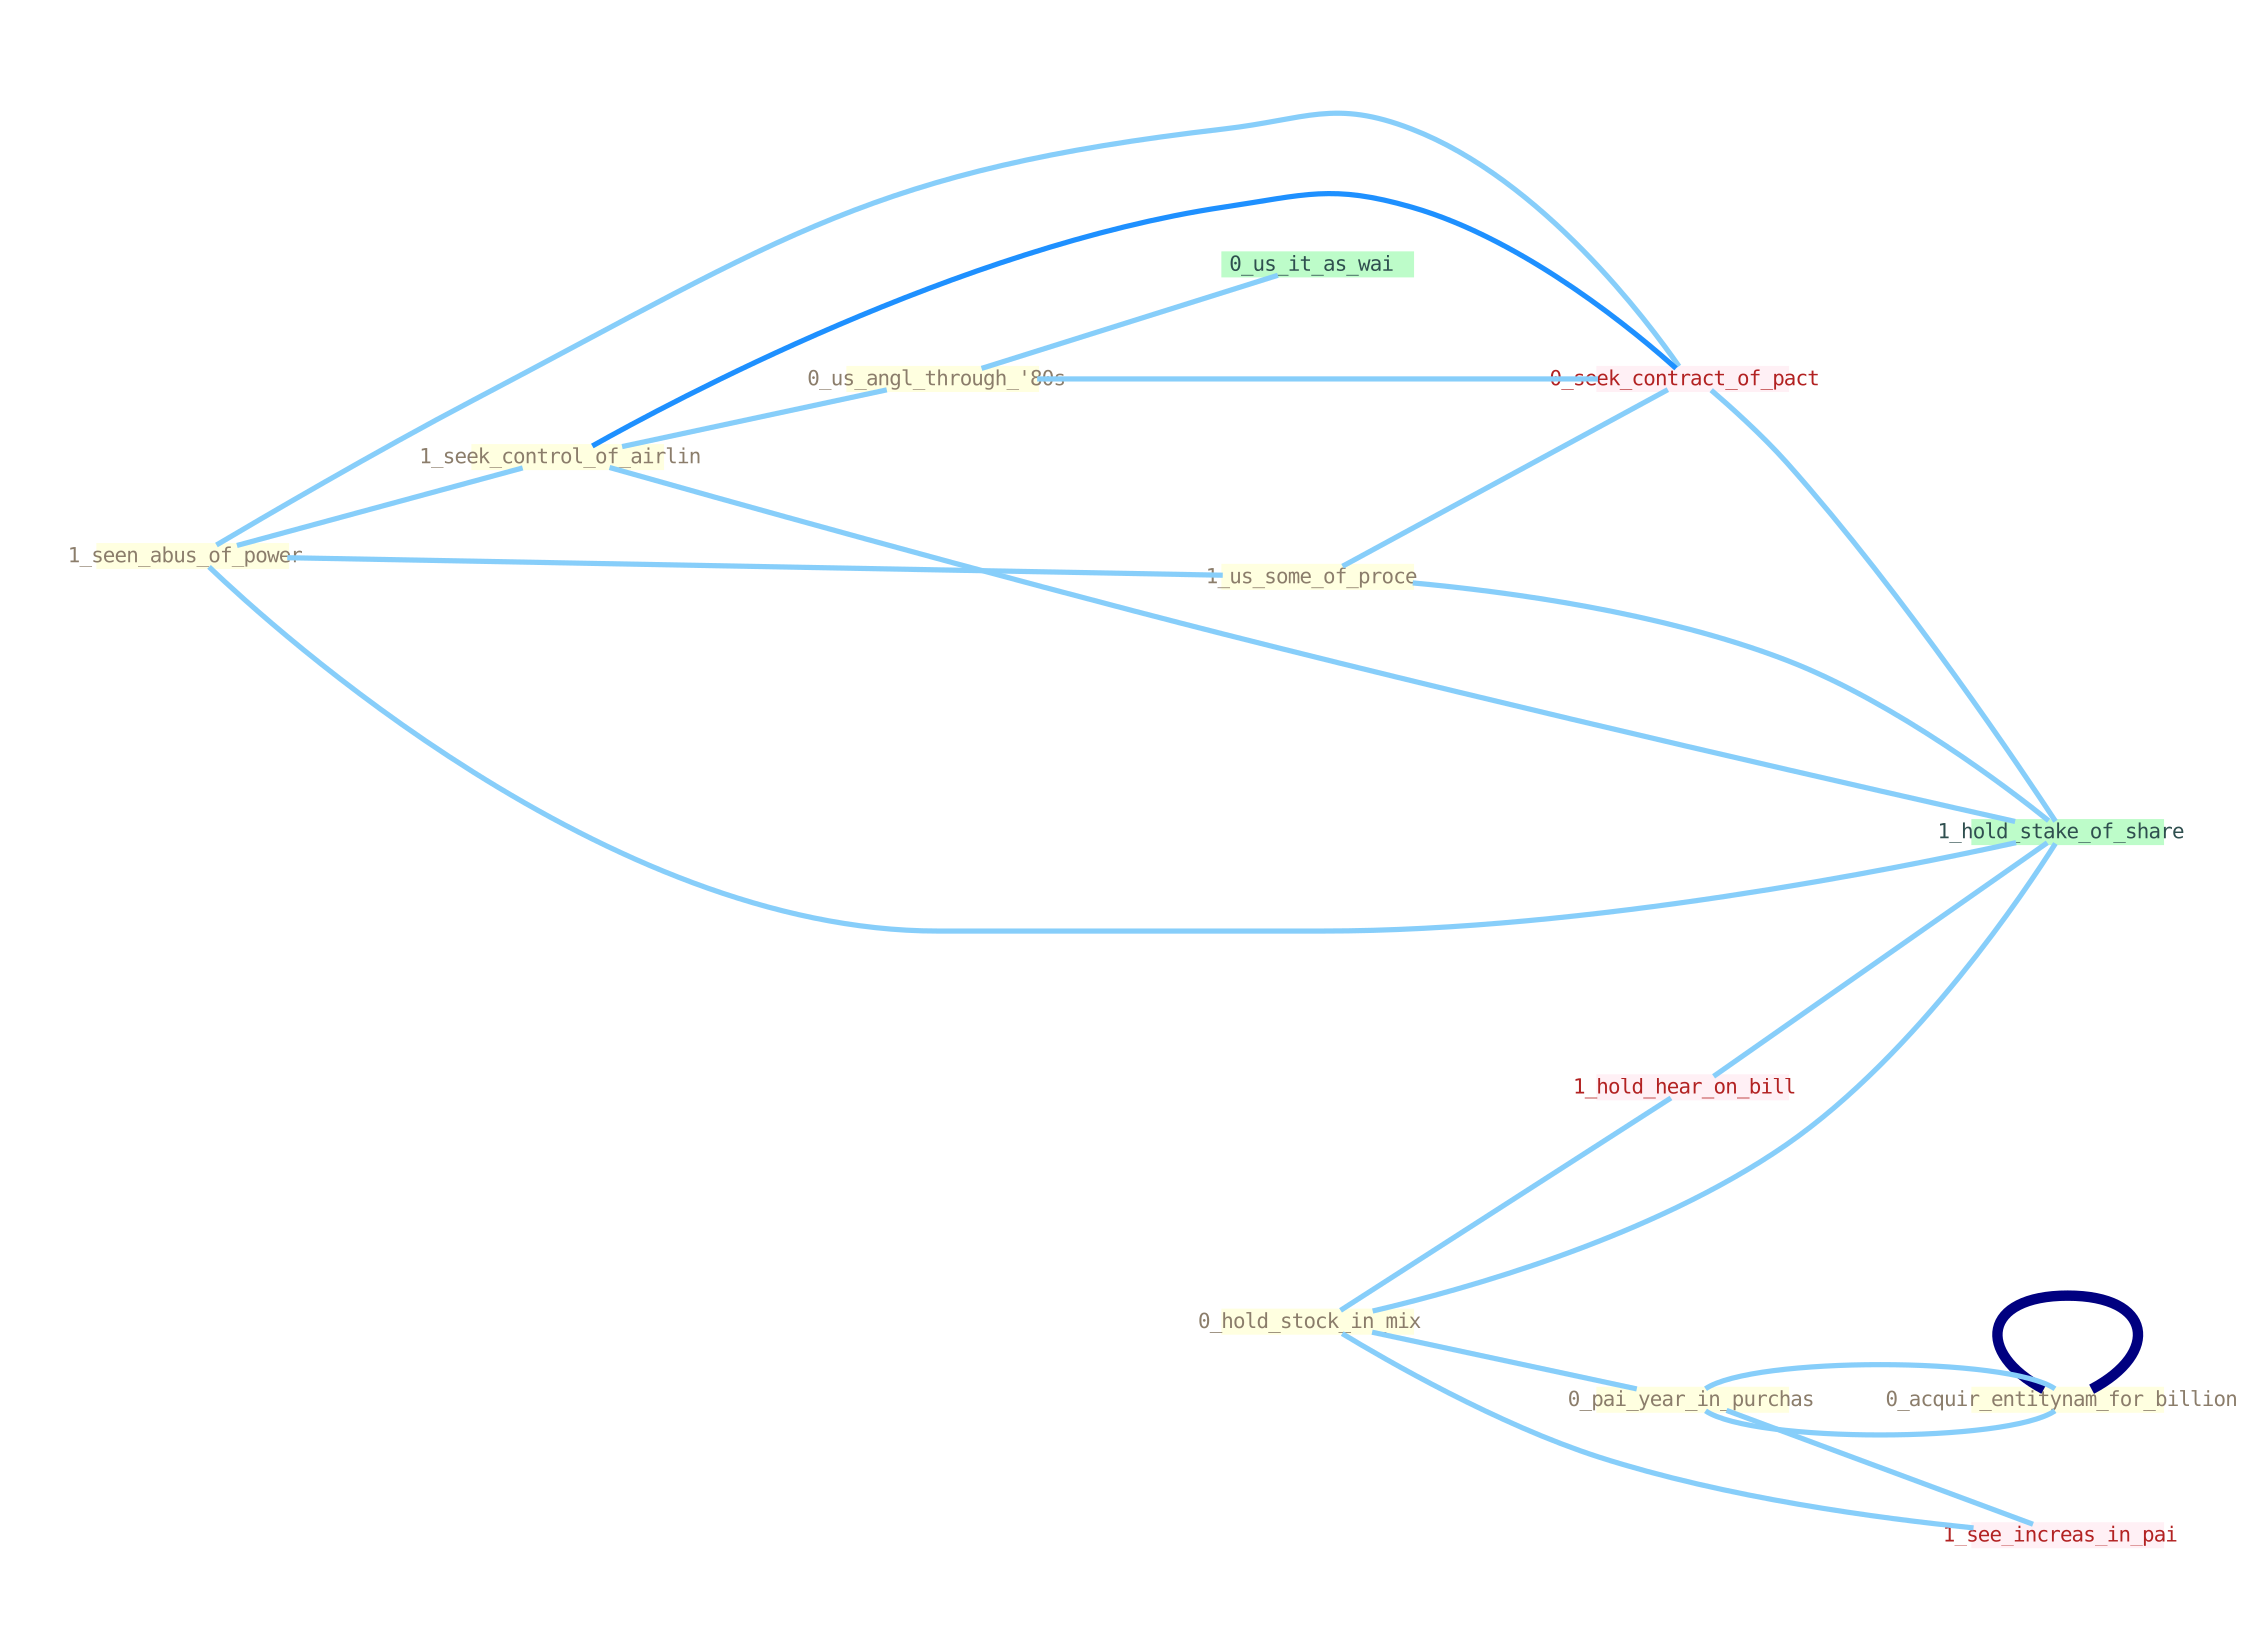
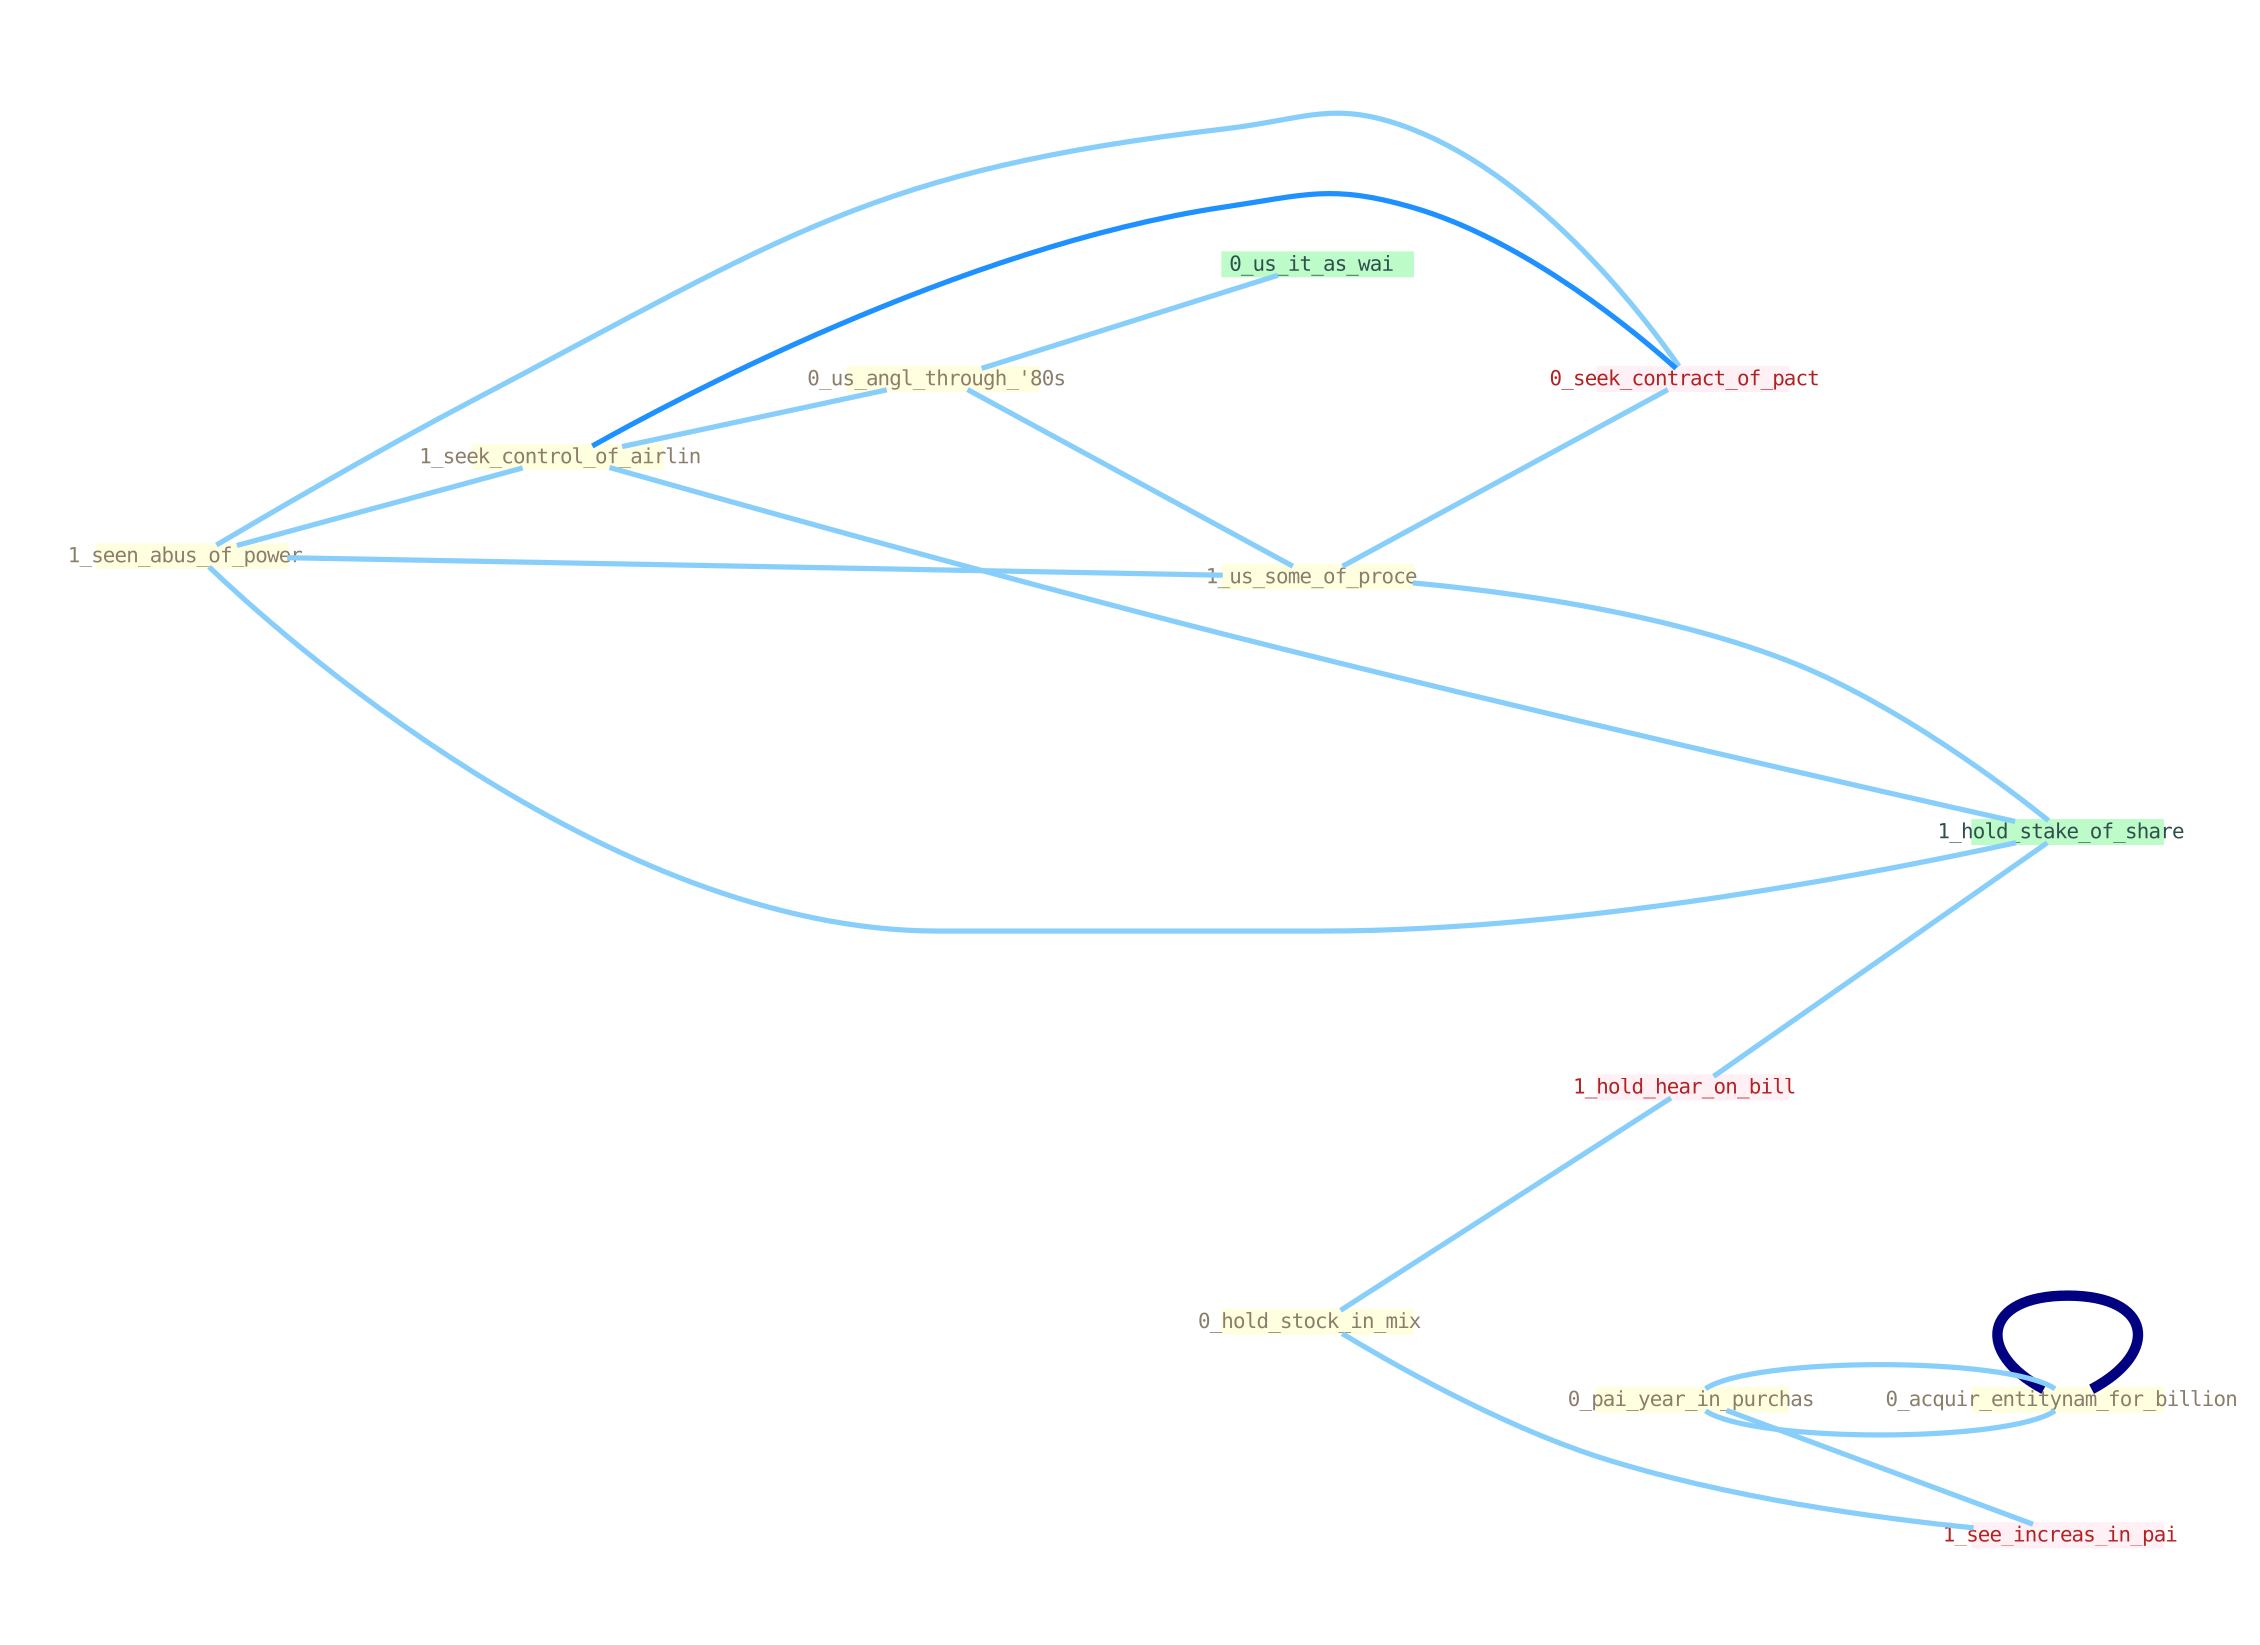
edge "0_us_angl_through_'80s" -- "0_seek_contract_of_pact": now "0_us_angl_through_'80s" -- "1_us_some_of_proce"
edge "0_seek_contract_of_pact" -- "1_hold_stake_of_share": removed
edge "1_hold_stake_of_share" -- "0_hold_stock_in_mix": removed
edge "0_hold_stock_in_mix" -- "0_pai_year_in_purchas": removed
